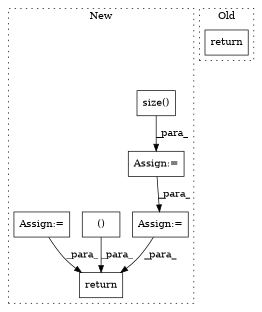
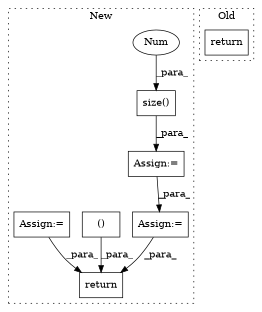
node "Num": added
